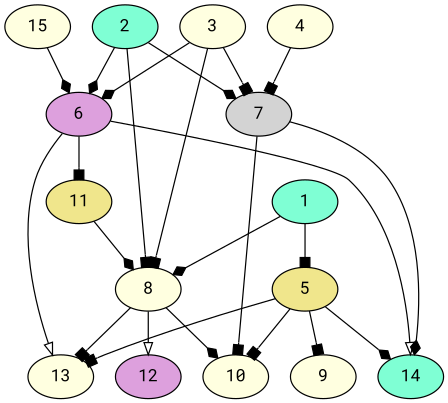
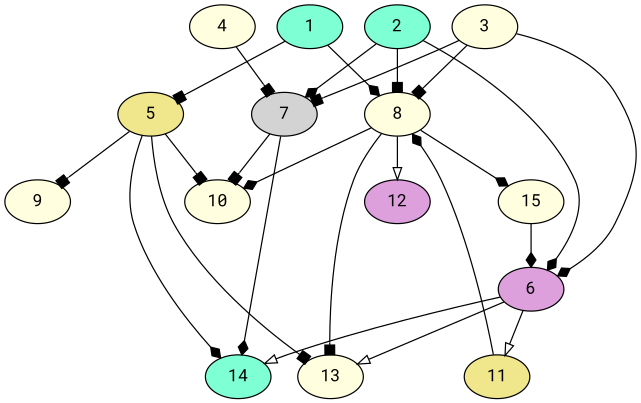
edge "6" -> "11": arrowhead box -> onormal
edge "8" -> "15": added
